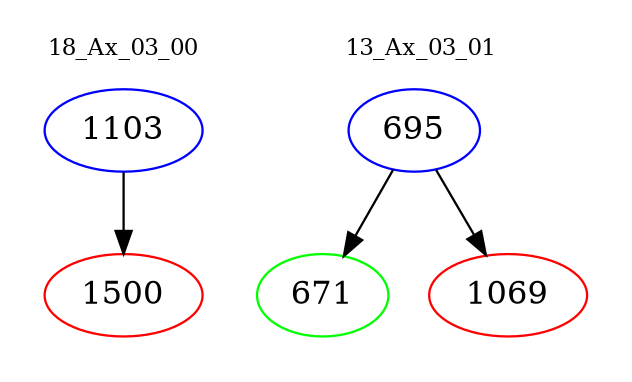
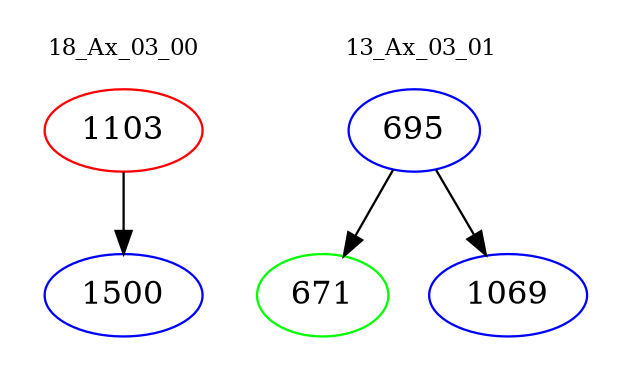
node "1103": color blue -> red
node "1500": color red -> blue
node "1069": color red -> blue
